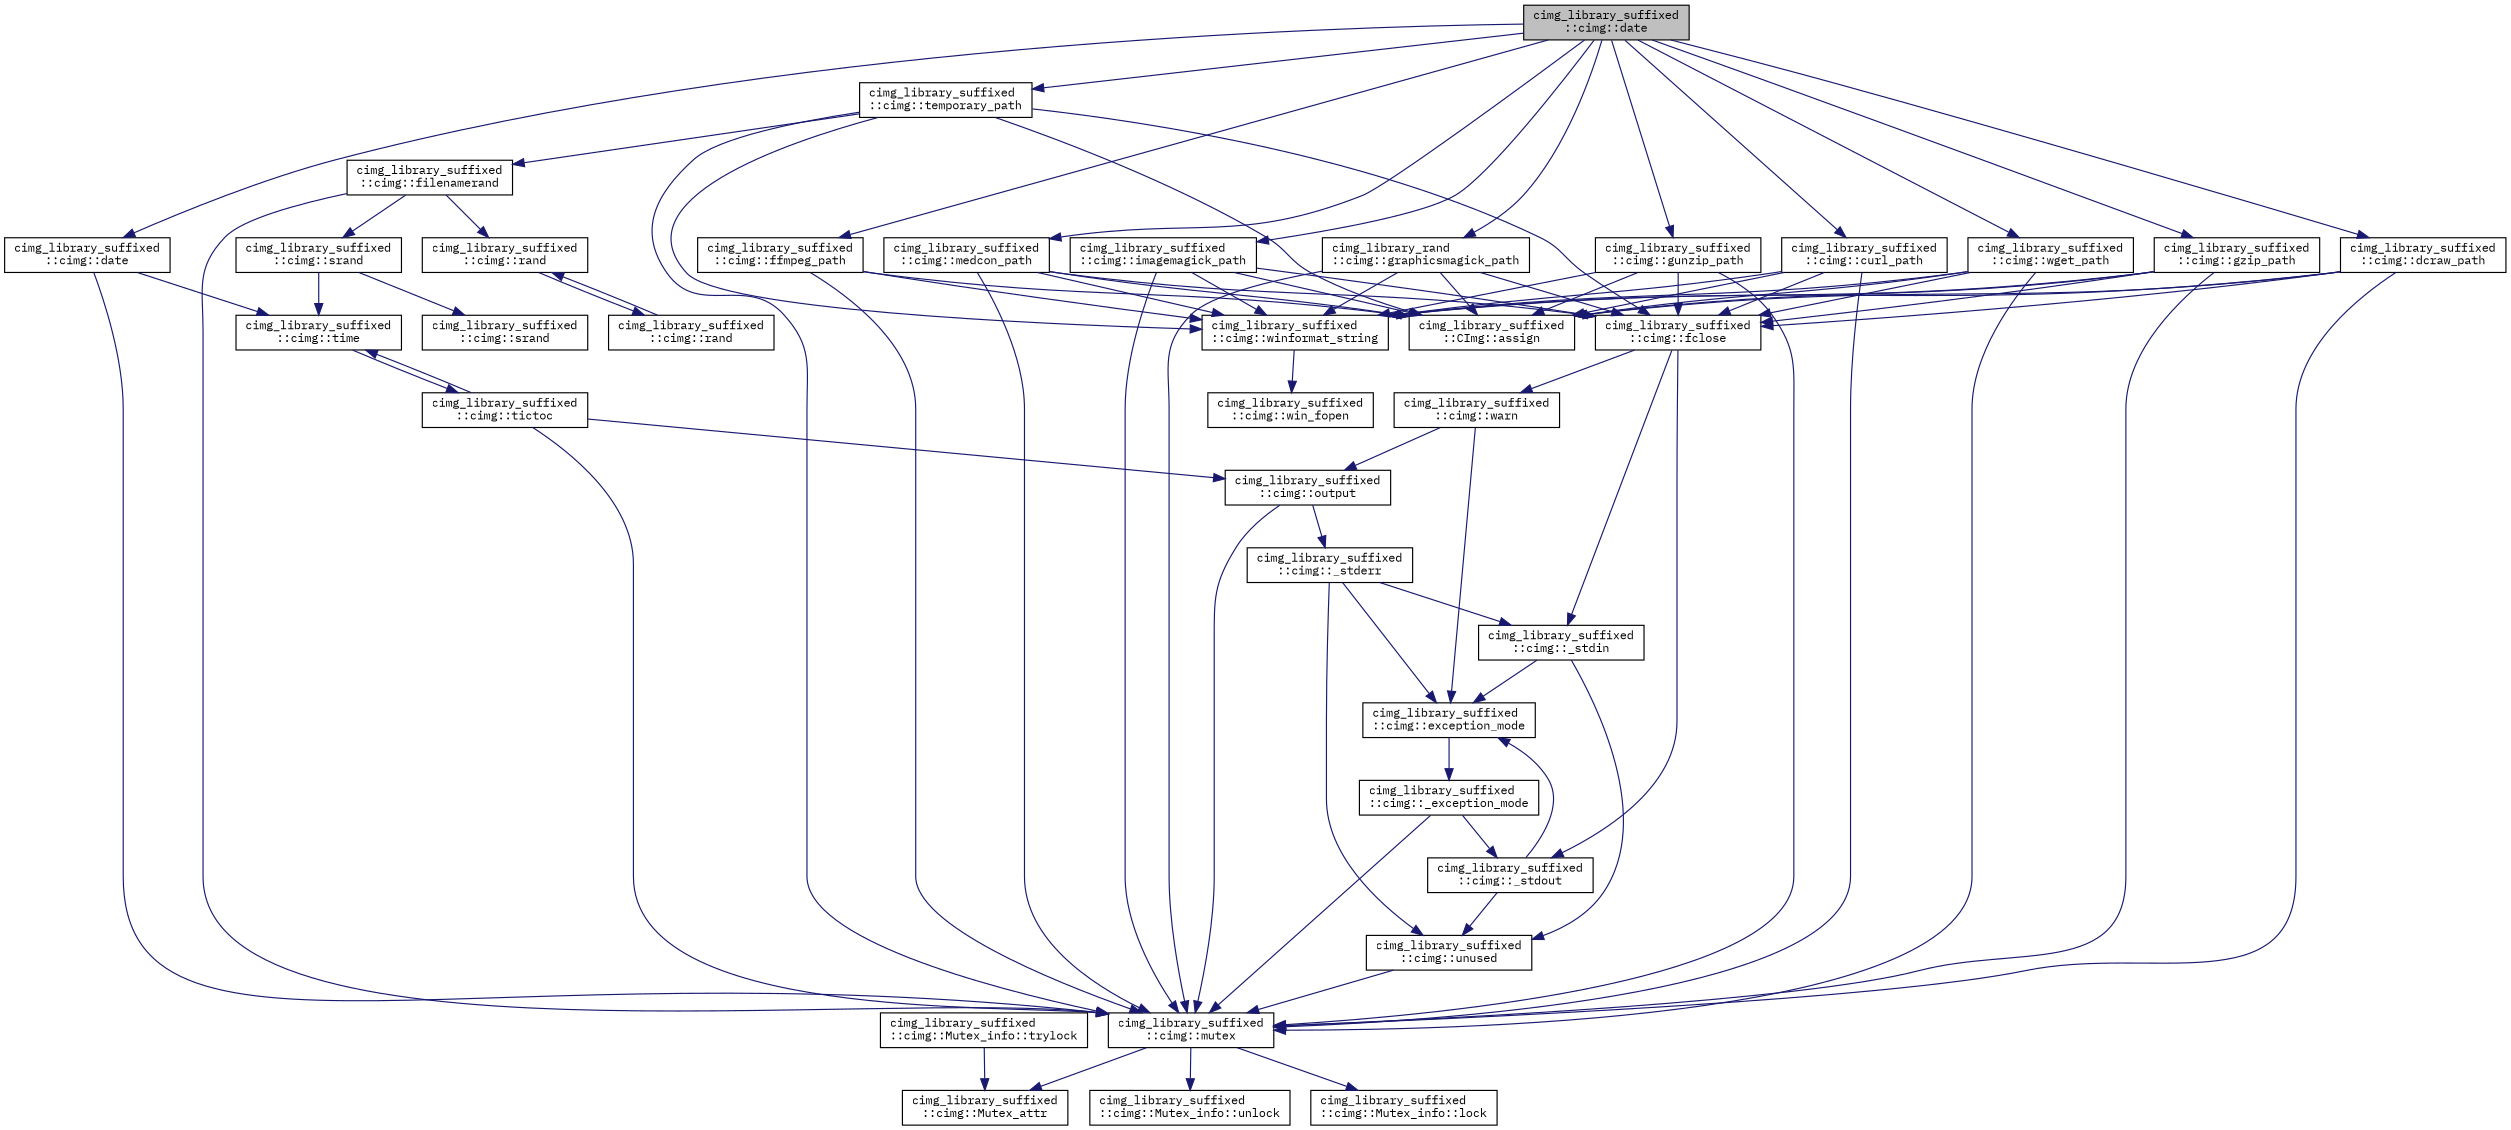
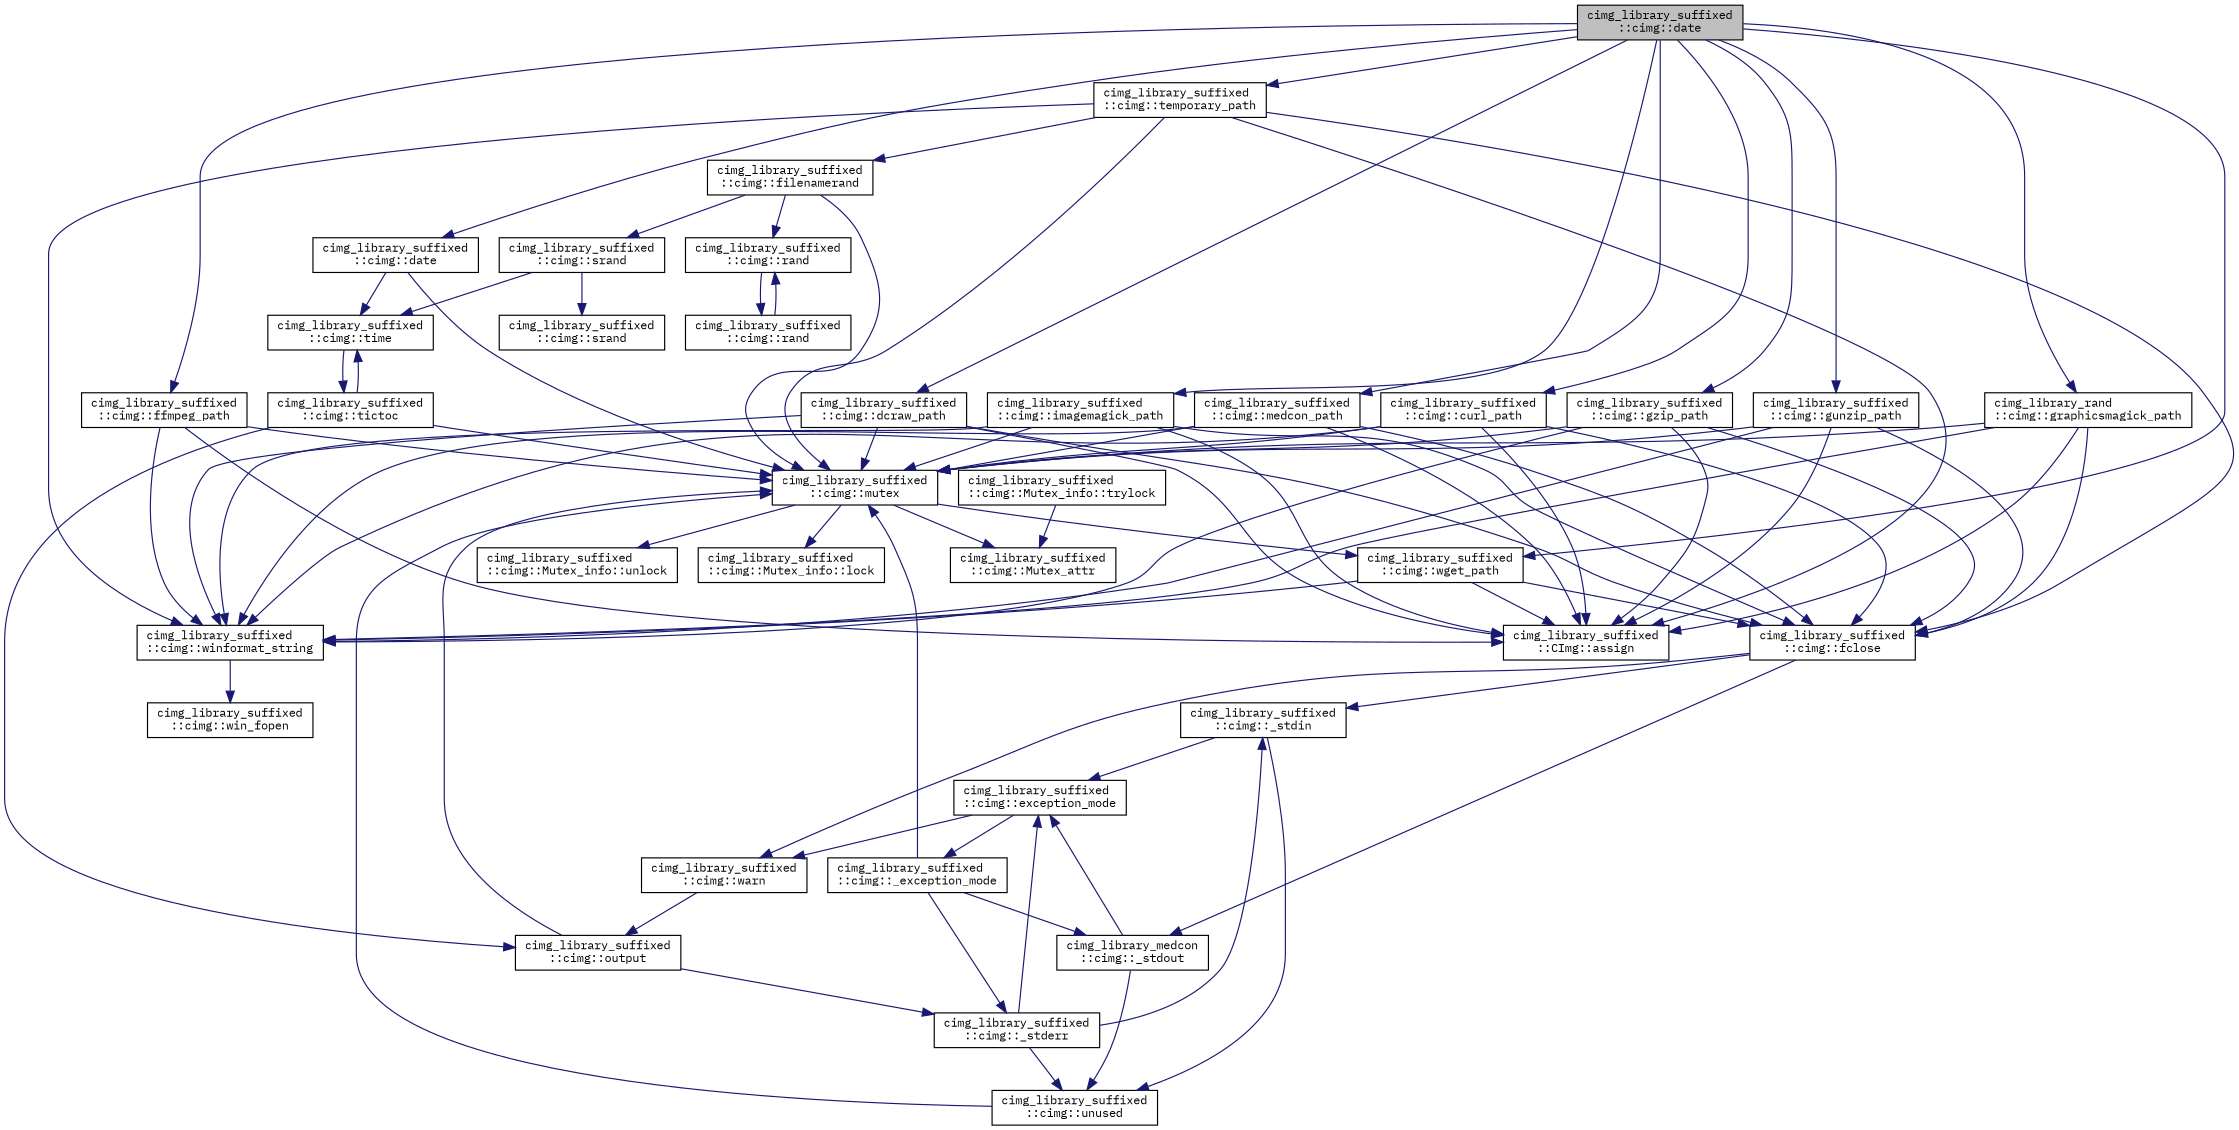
edge "cimg_library_suffixed ::cimg::warn" -> "cimg_library_suffixed ::cimg::exception_mode": reversed
node "cimg_library_suffixed ::cimg::_stdout": label "cimg_library_suffixed ::cimg::_stdout" -> "cimg_library_medcon ::cimg::_stdout"
edge "cimg_library_suffixed ::cimg::wget_path" -> "cimg_library_suffixed ::cimg::mutex": reversed
edge "cimg_library_suffixed ::cimg::_exception_mode" -> "cimg_library_suffixed ::cimg::_stderr": added
